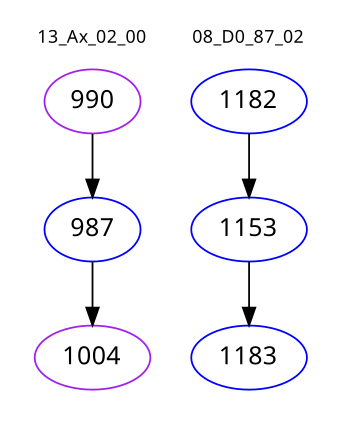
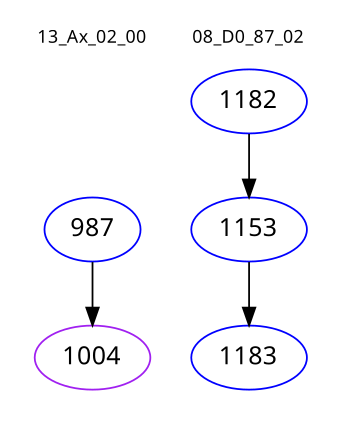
node "990": removed
